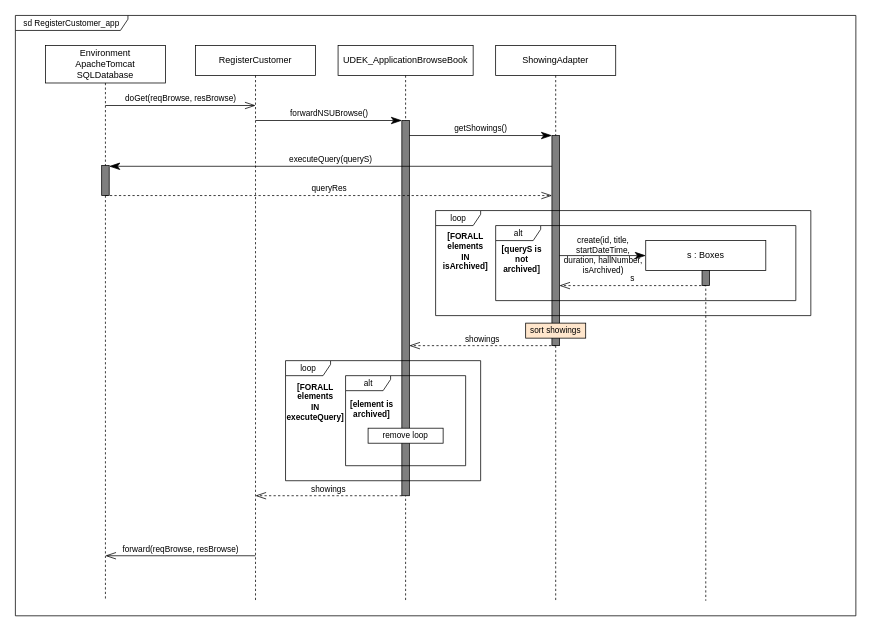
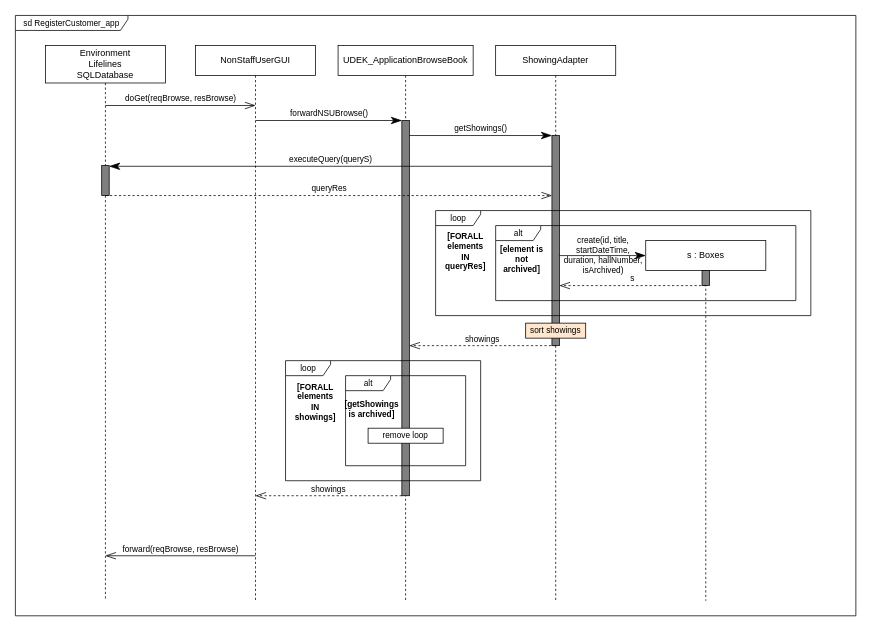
node "RegisterCustomer": label "RegisterCustomer" -> "NonStaffUserGUI"
node "Environment ApacheTomcat SQLDatabase": label "Environment ApacheTomcat SQLDatabase" -> "Environment Lifelines SQLDatabase"
node "[FORALL elements IN isArchived]": label "[FORALL elements IN isArchived]" -> "[FORALL elements IN queryRes]"
node "[queryS is not archived]": label "[queryS is not archived]" -> "[element is not archived]"
node "[FORALL elements IN executeQuery]": label "[FORALL elements IN executeQuery]" -> "[FORALL elements IN showings]"
node "[element is archived]": label "[element is archived]" -> "[getShowings is archived]"
